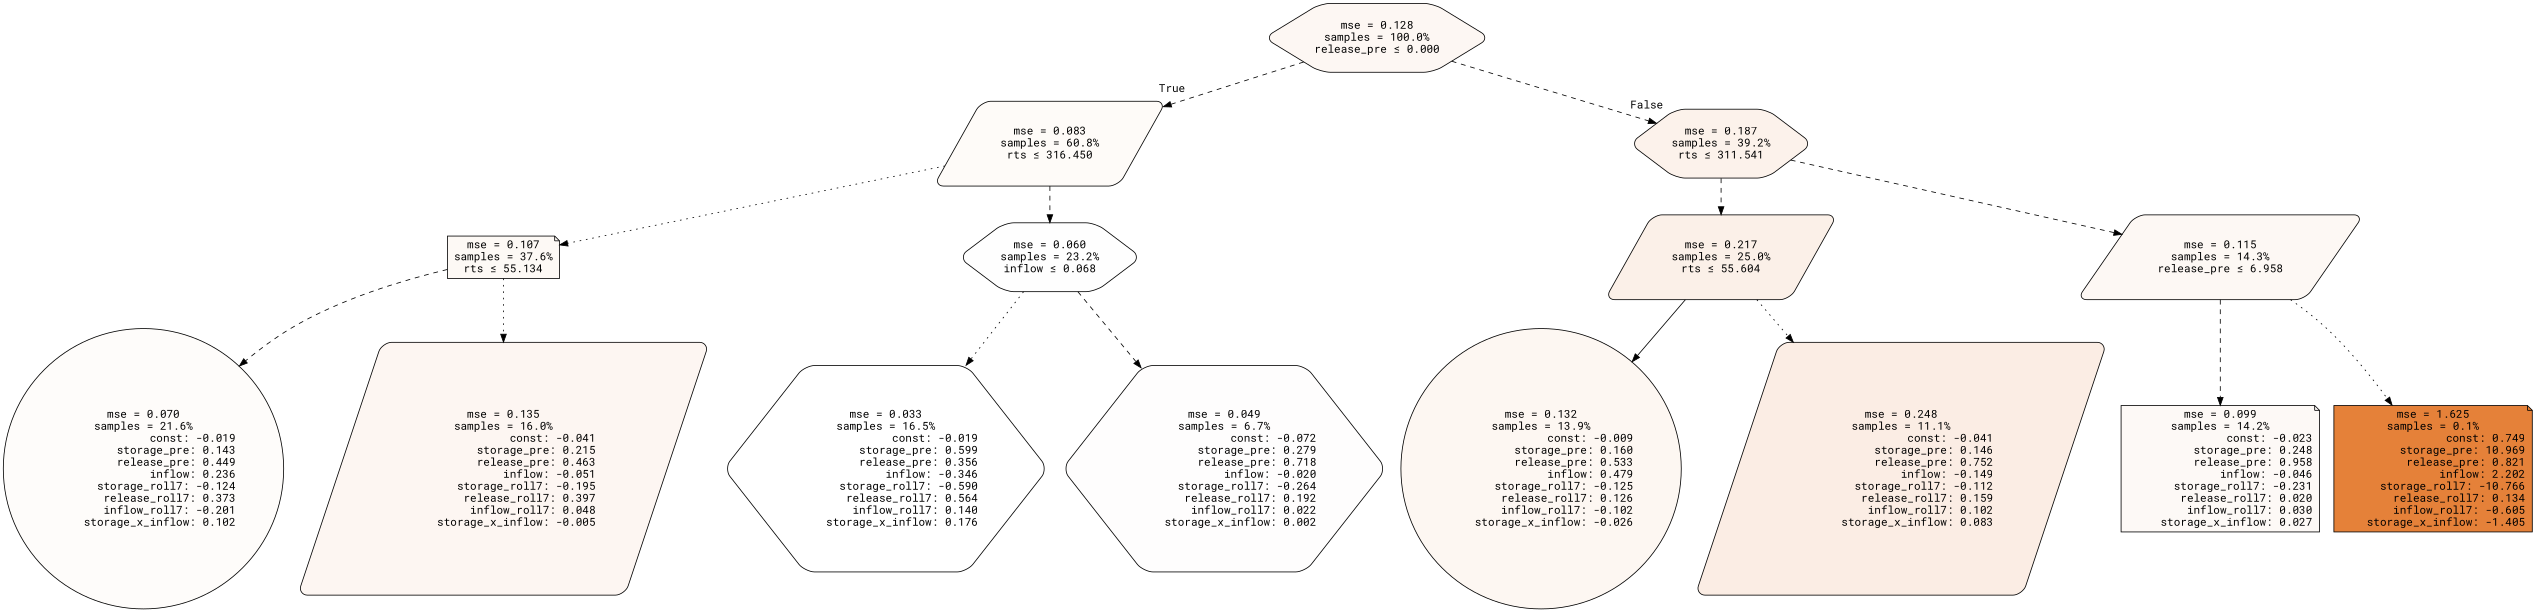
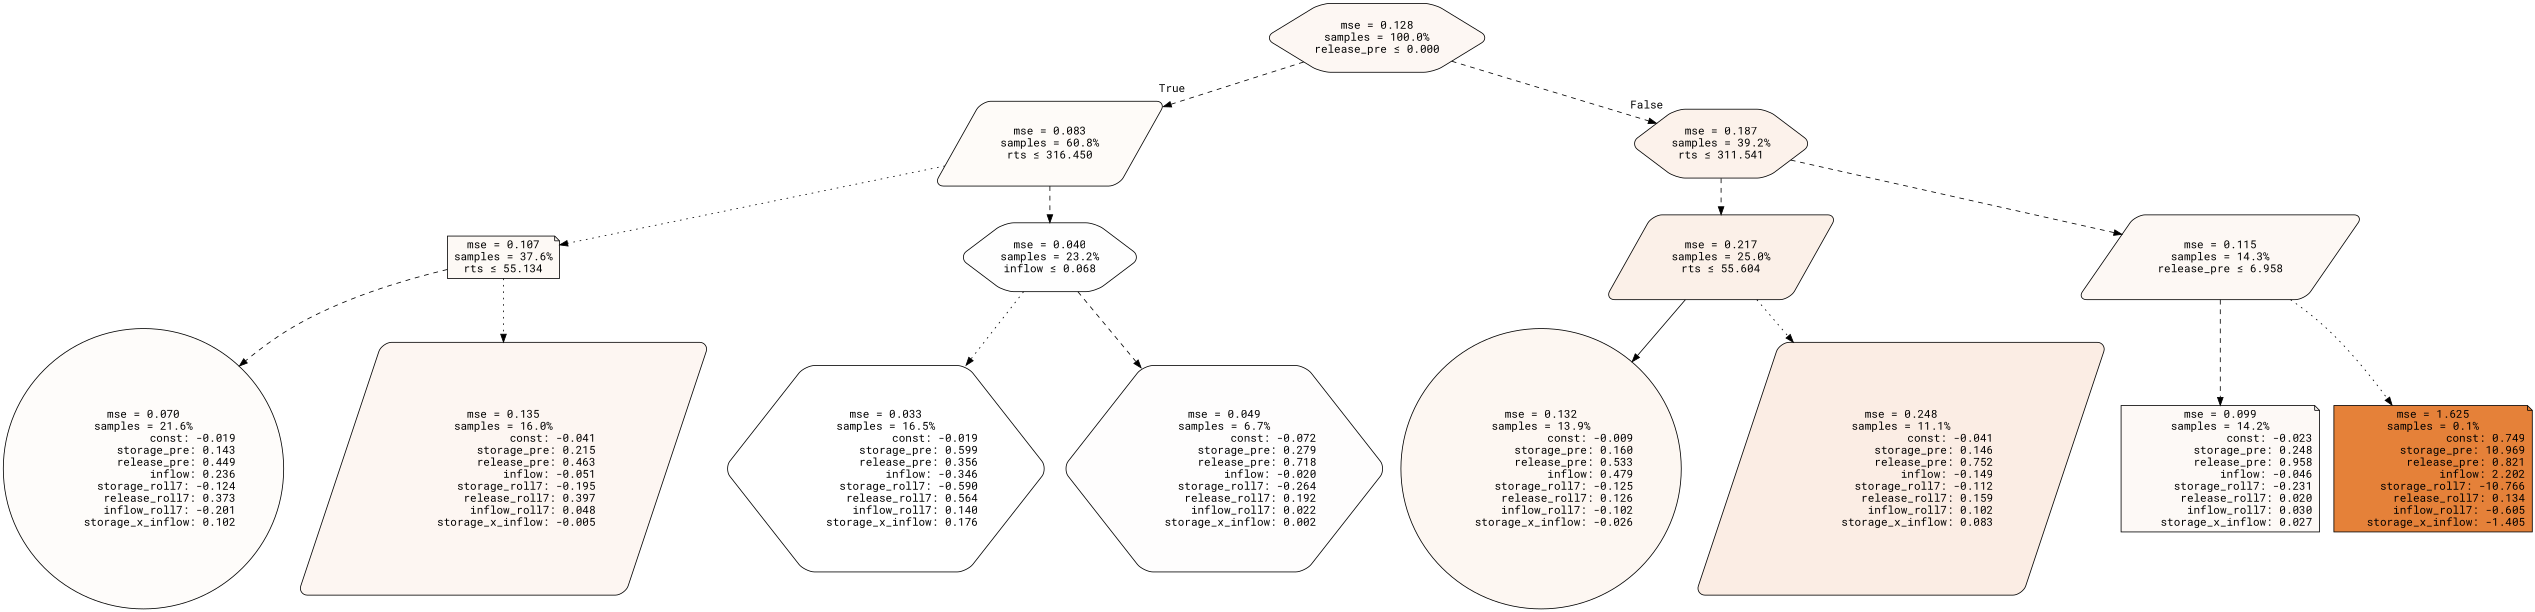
node "mse = 0.060 samples = 23.2% inflow ≤ 0.068": label "mse = 0.060 samples = 23.2% inflow ≤ 0.068" -> "mse = 0.040 samples = 23.2% inflow ≤ 0.068"
